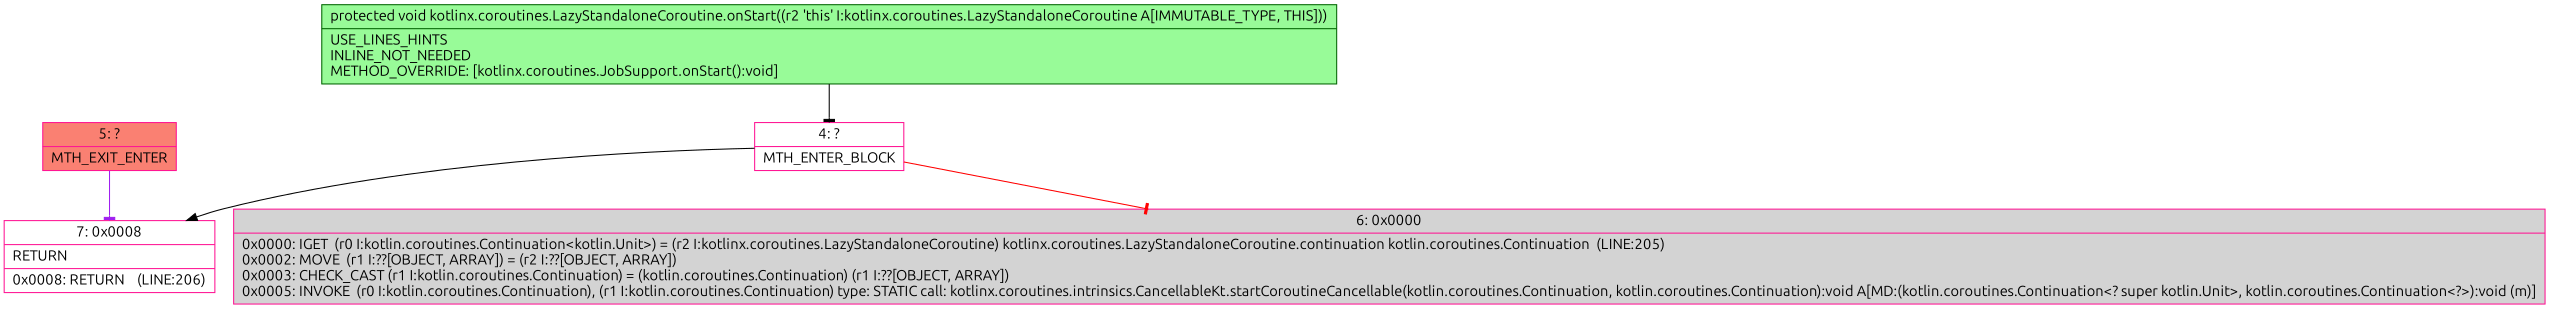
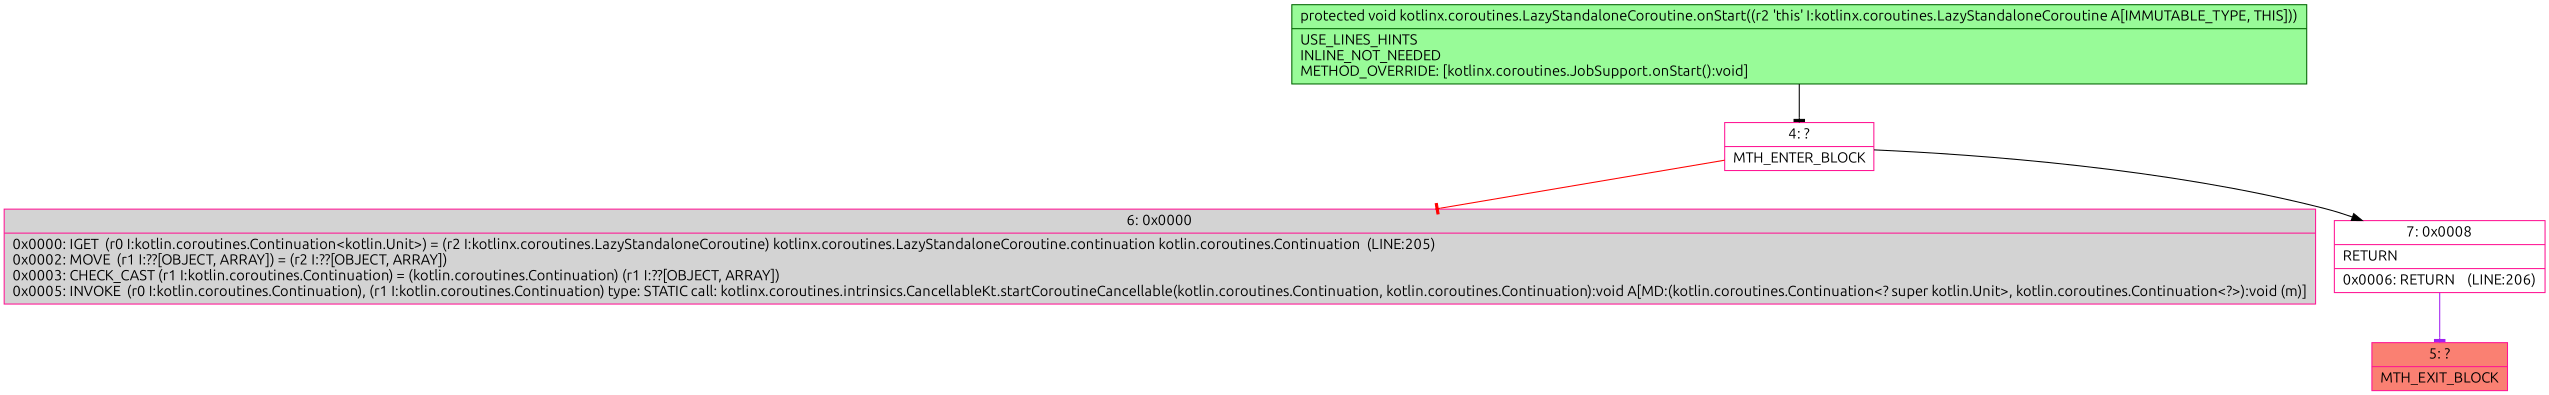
node "5: ?": text "MTH_EXIT_ENTER" -> "MTH_EXIT_BLOCK"
edge "5: ?" -> "7: 0x0008": reversed
node "7: 0x0008": text "0x0008: RETURN    (LINE:206)" -> "0x0006: RETURN    (LINE:206)"
